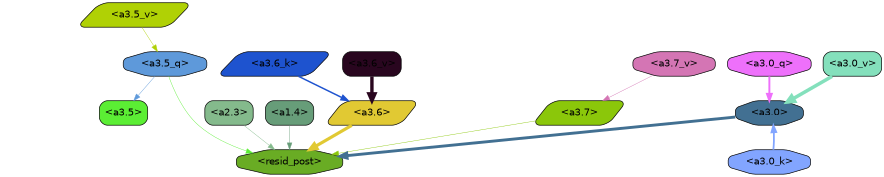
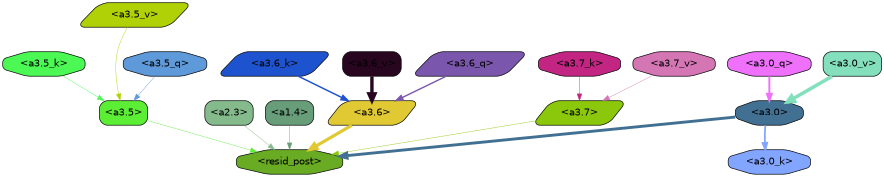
edge "<a3.5_v>" -> "<a3.5_q>": now "<a3.5_v>" -> "<a3.5>"
node "<a3.5_k>": added
node "<a3.6_q>": added
node "<a3.7_k>": added
edge "<a3.5_q>" -> "<resid_post>": now "<a3.5>" -> "<resid_post>"
edge "<a3.0_k>" -> "<a3.0>": reversed
